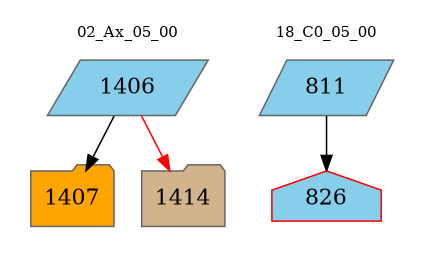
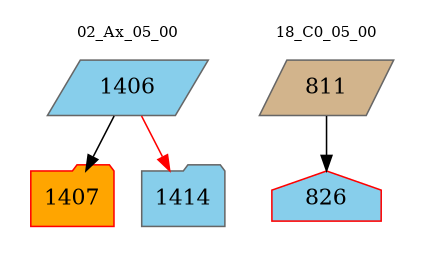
node "811": fillcolor skyblue -> tan
node "1407": color gray40 -> red
node "1414": fillcolor tan -> skyblue
